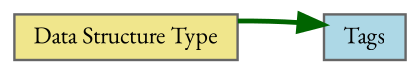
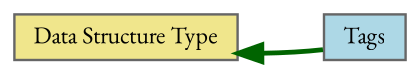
edge "Data Structure Type" -> "Tags": reversed
